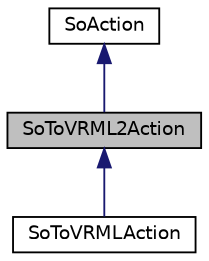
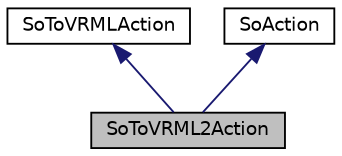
edge "SoToVRMLAction" -> "SoToVRML2Action": reversed
